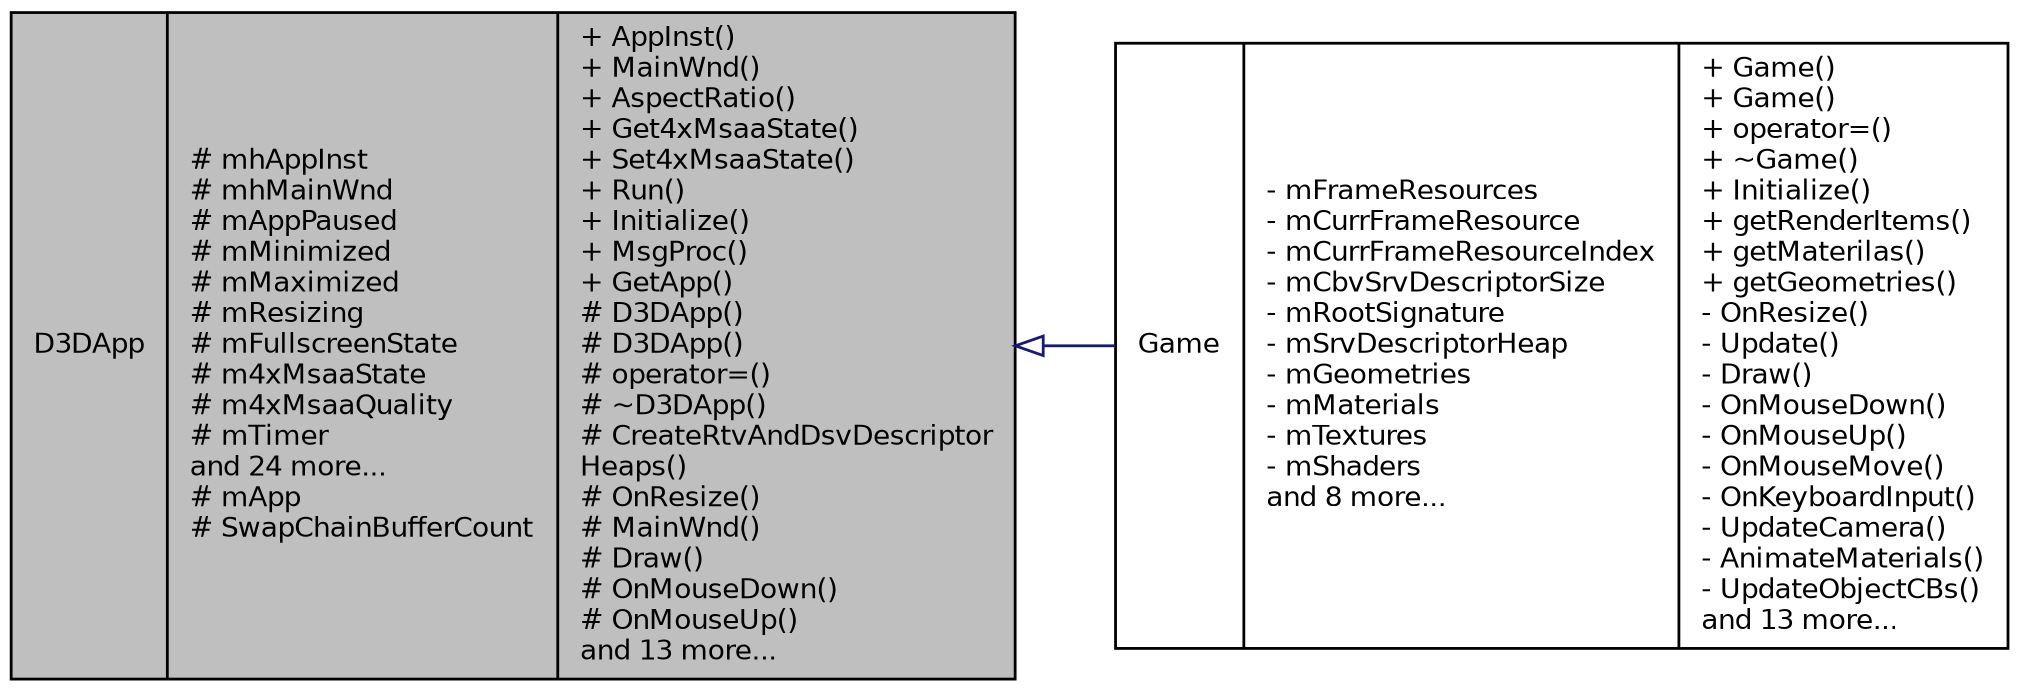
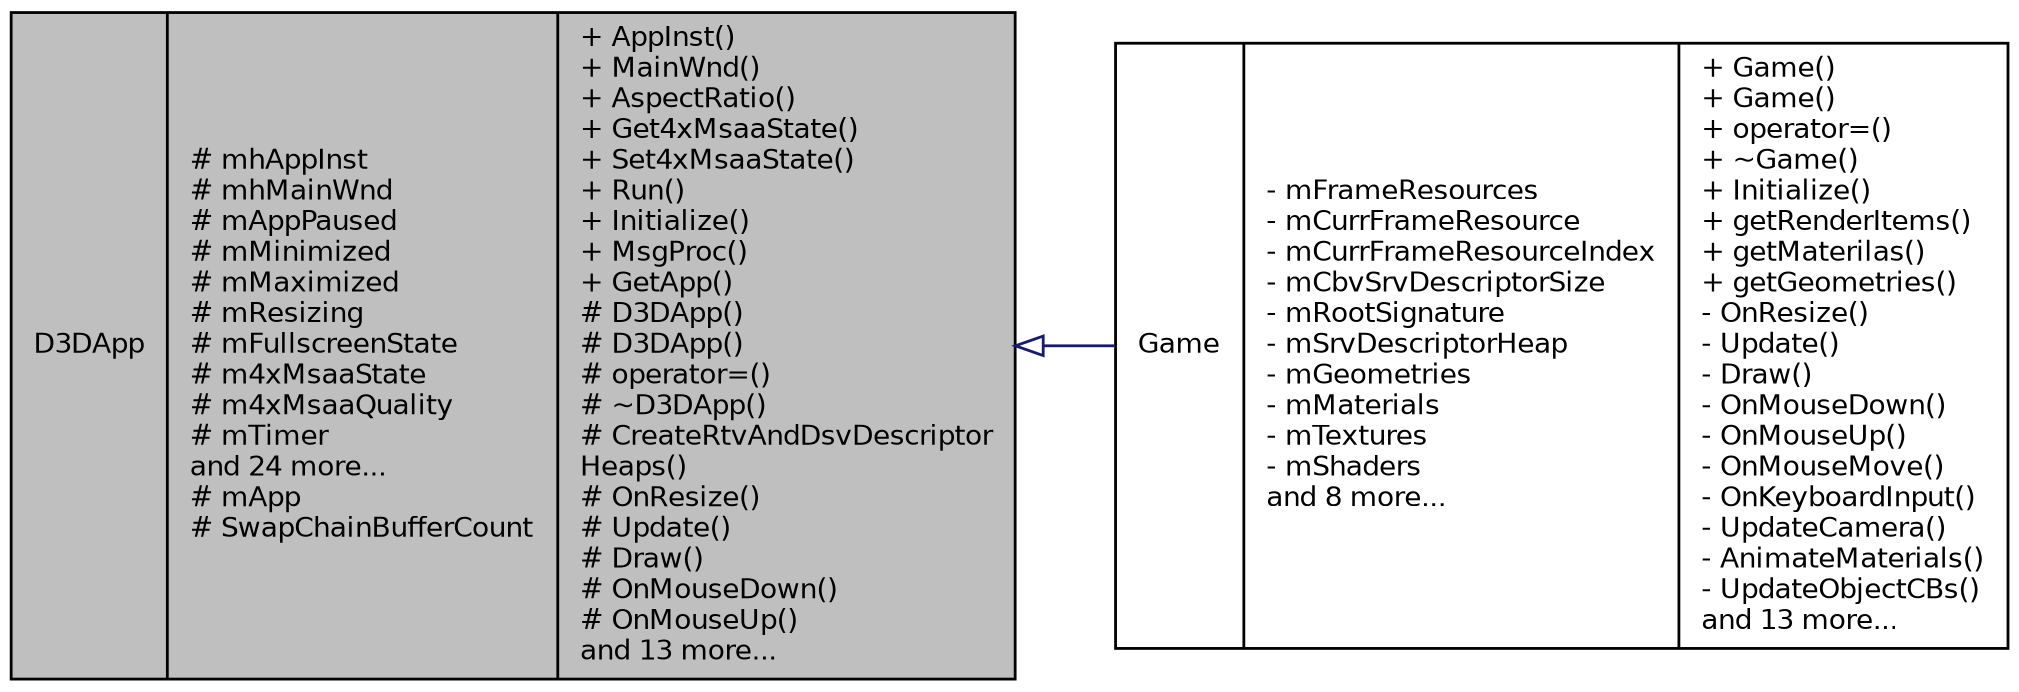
node "D3DApp": text "# MainWnd()" -> "# Update()"
